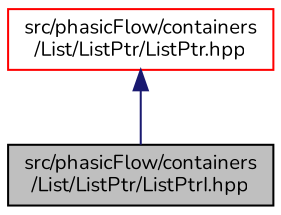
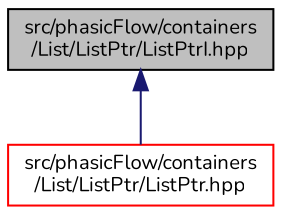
edge "src/phasicFlow/containers /List/ListPtr/ListPtrI.hpp" -> "src/phasicFlow/containers /List/ListPtr/ListPtr.hpp": reversed
